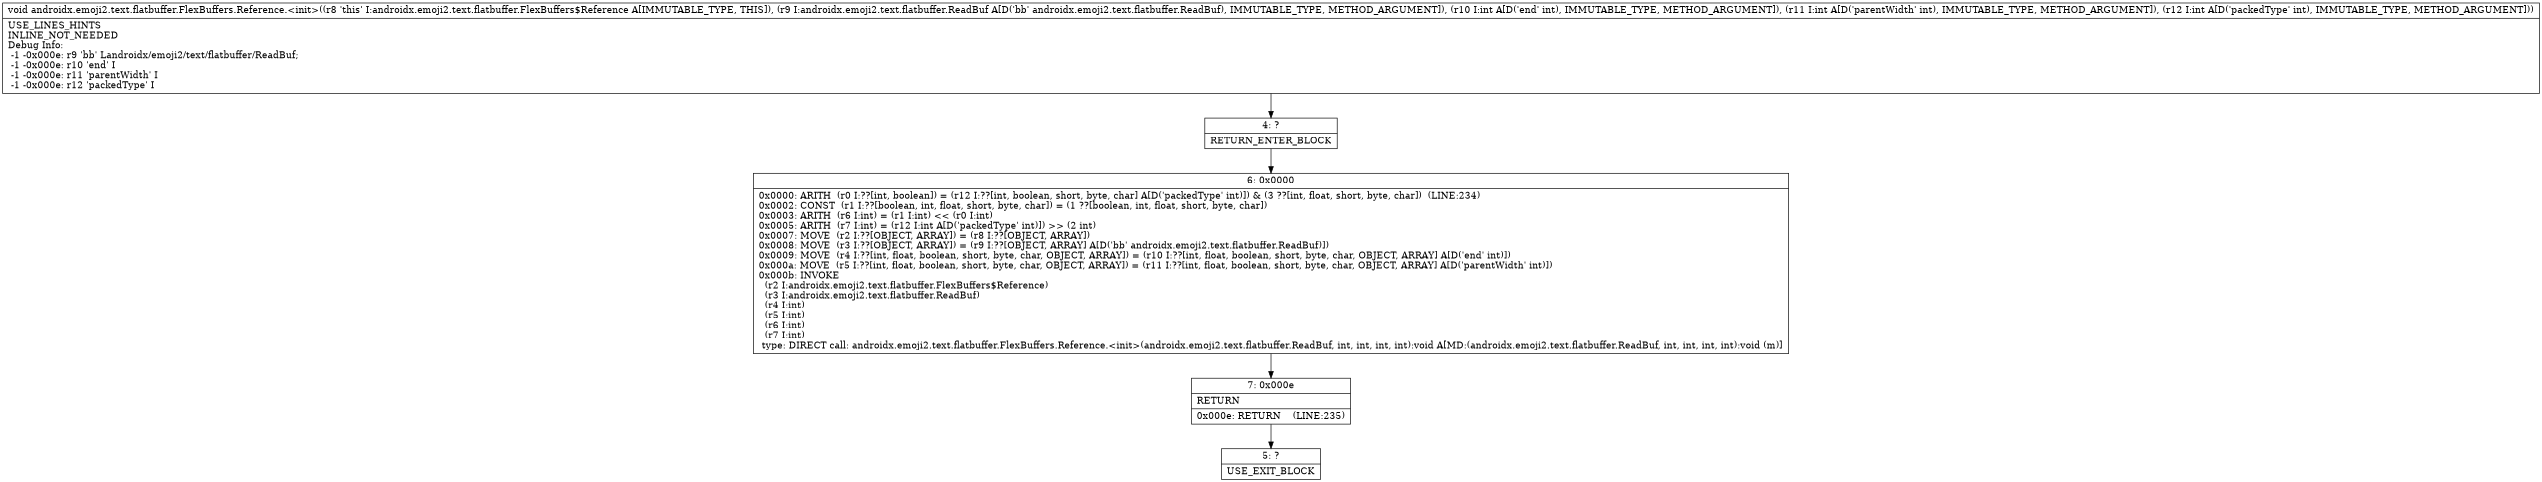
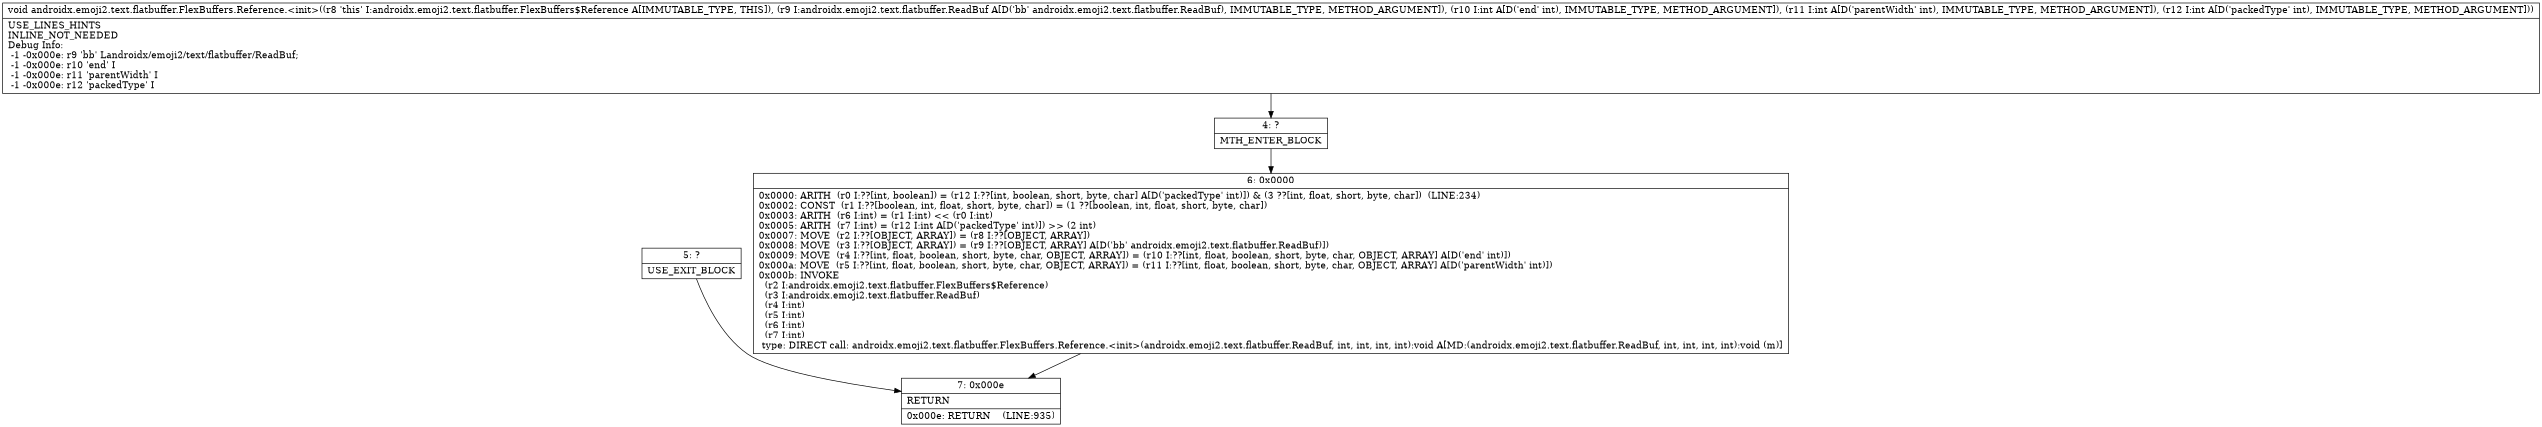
node "4: ?": text "RETURN_ENTER_BLOCK" -> "MTH_ENTER_BLOCK"
node "7: 0x000e": text "0x000e: RETURN    (LINE:235)" -> "0x000e: RETURN    (LINE:935)"
edge "7: 0x000e" -> "5: ?": reversed
